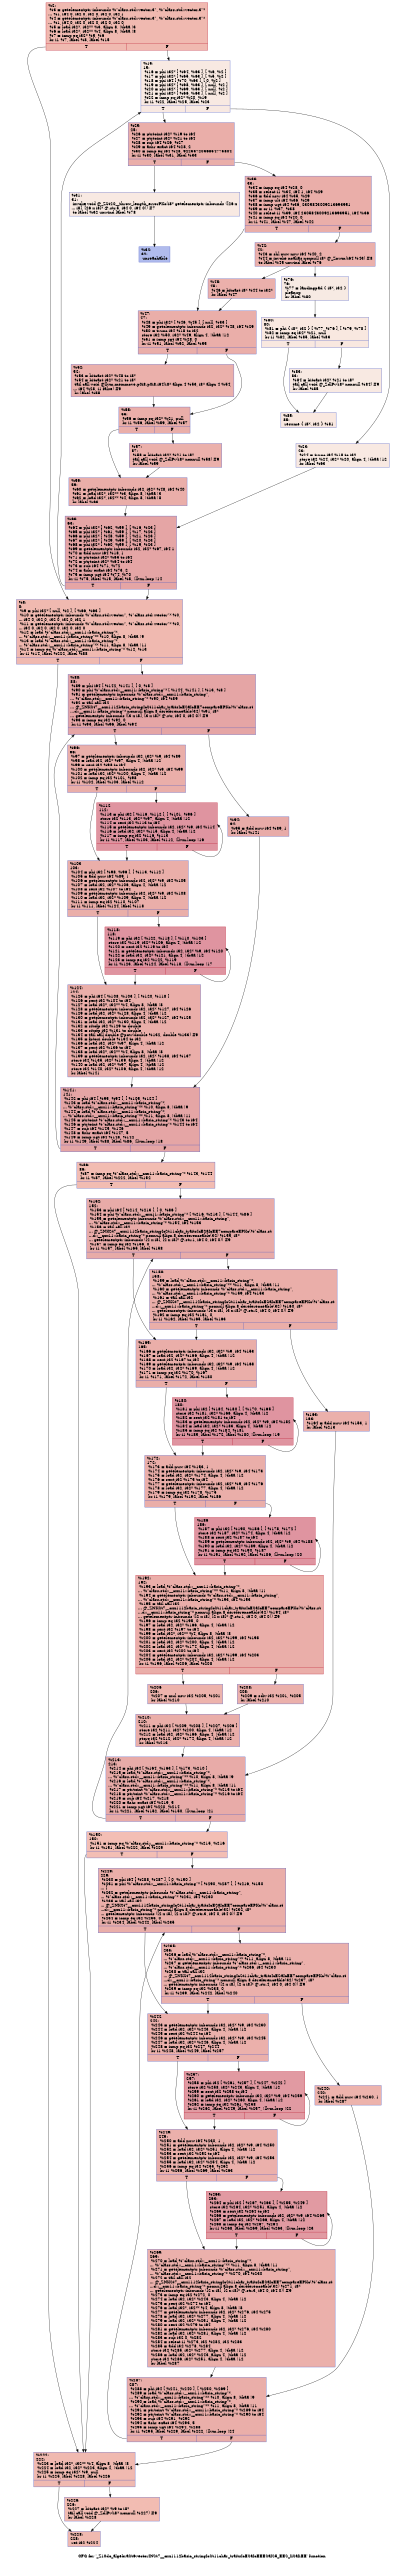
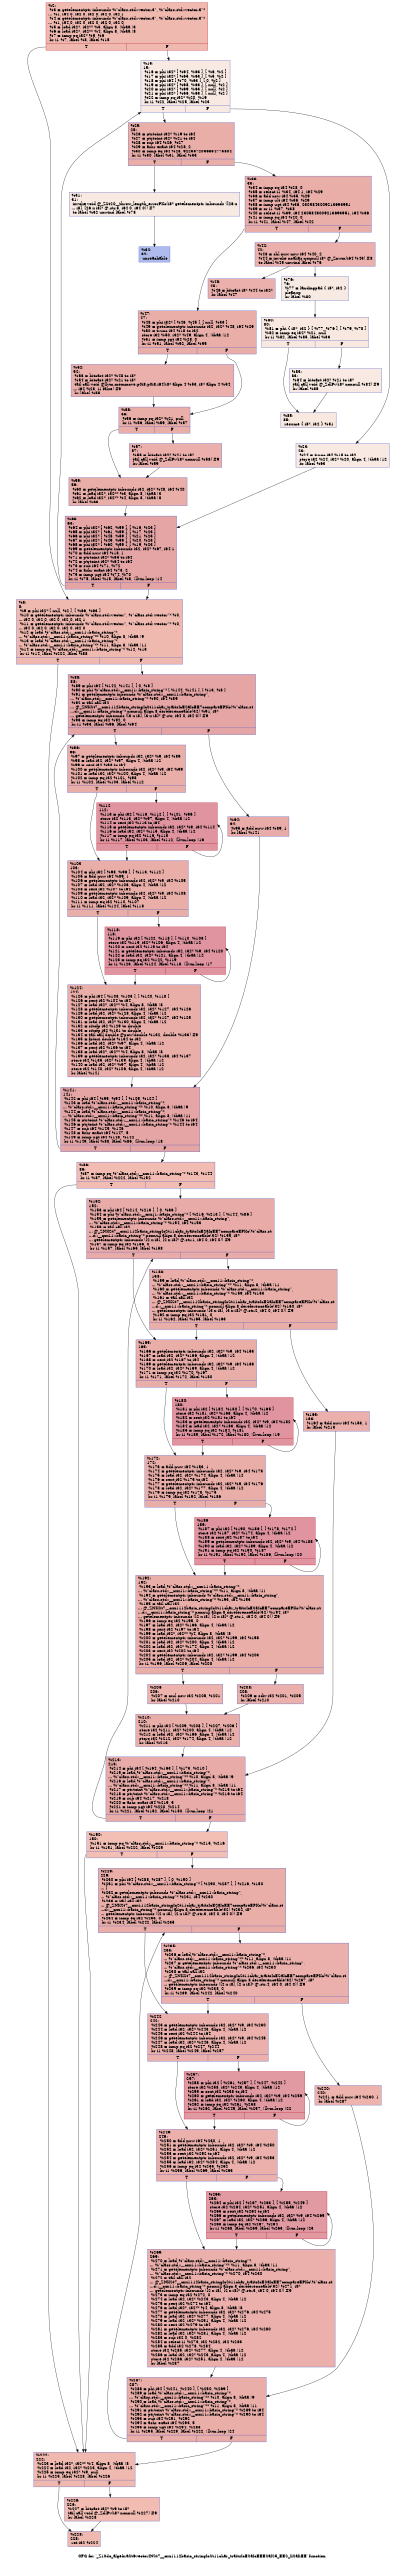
edge "%45:" -> "%47:": removed
node "%192:": color #b70d28ff -> #3d50c3ff
